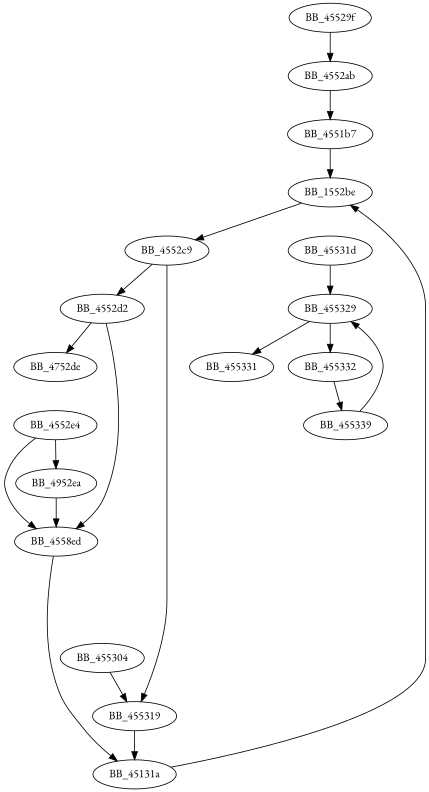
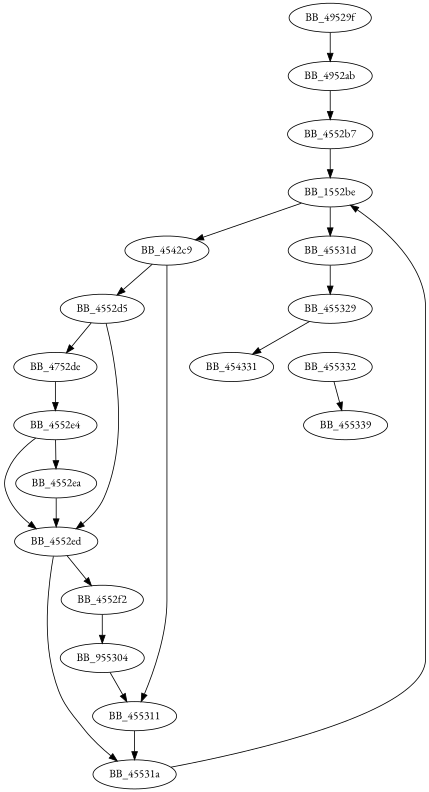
node "BB_45529f": label "BB_45529f" -> "BB_49529f"
node "BB_4552ab": label "BB_4552ab" -> "BB_4952ab"
node "BB_4551b7": label "BB_4551b7" -> "BB_4552b7"
edge "BB_1552be" -> "BB_45531d": added
node "BB_4552c9": label "BB_4552c9" -> "BB_4542c9"
node "BB_4552d2": label "BB_4552d2" -> "BB_4552d5"
edge "BB_455329" -> "BB_455332": removed
node "BB_455331": label "BB_455331" -> "BB_454331"
edge "BB_455339" -> "BB_455329": removed
edge "BB_4752de" -> "BB_4552e4": added
node "BB_4952ea": label "BB_4952ea" -> "BB_4552ea"
node "BB_4558ed": label "BB_4558ed" -> "BB_4552ed"
node "BB_4552f2": added
node "BB_455304": label "BB_455304" -> "BB_955304"
node "BB_455319": label "BB_455319" -> "BB_455311"
node "BB_45131a": label "BB_45131a" -> "BB_45531a"
